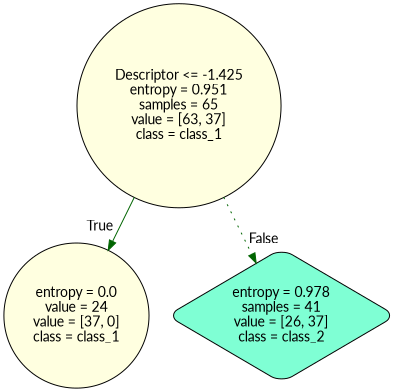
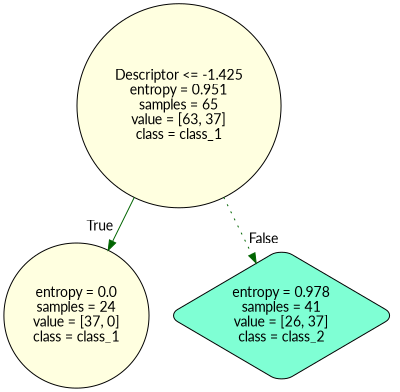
node "entropy = 0.0 value = 24 value = [37, 0] class = class_1": label "entropy = 0.0 value = 24 value = [37, 0] class = class_1" -> "entropy = 0.0 samples = 24 value = [37, 0] class = class_1"
